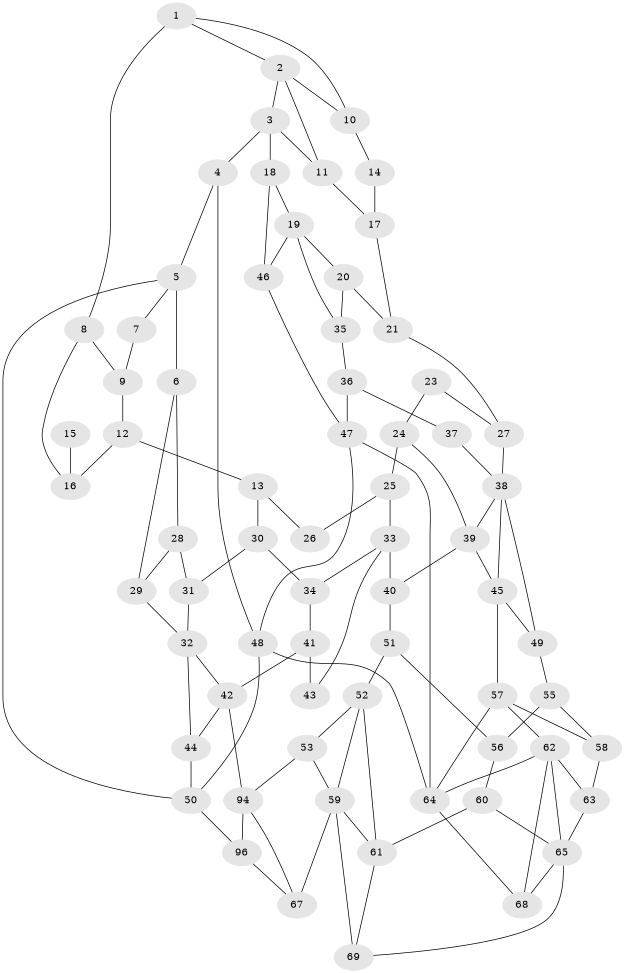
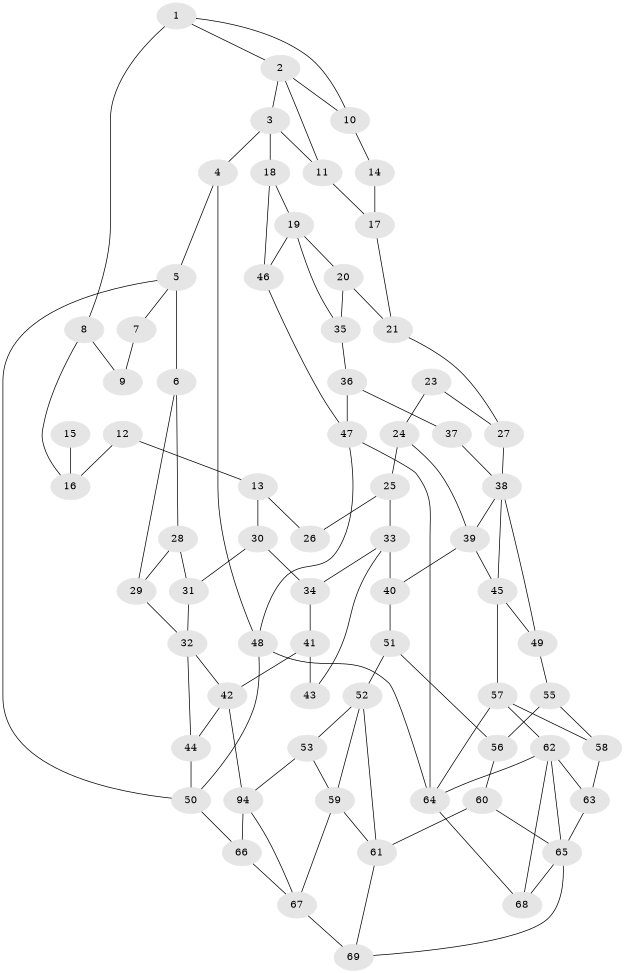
edge "9" -- "12": removed
node "96": label "96" -> "66"
edge "59" -- "69": now "67" -- "69"
